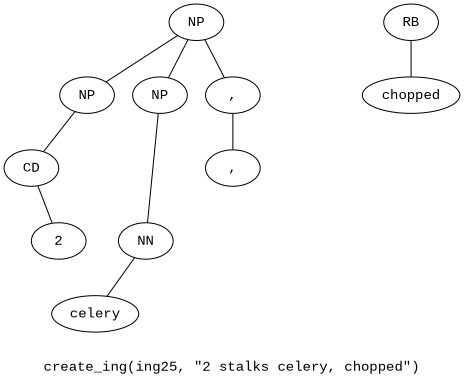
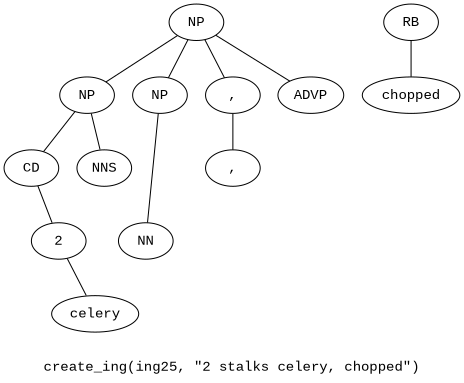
node "ADVP": added
node "NNS": added
edge "NN" -- "celery": now "2" -- "celery"
